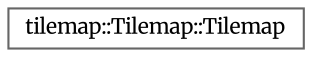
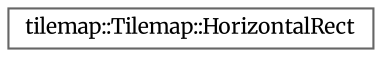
node "tilemap::Tilemap::Tilemap": label "tilemap::Tilemap::Tilemap" -> "tilemap::Tilemap::HorizontalRect"
